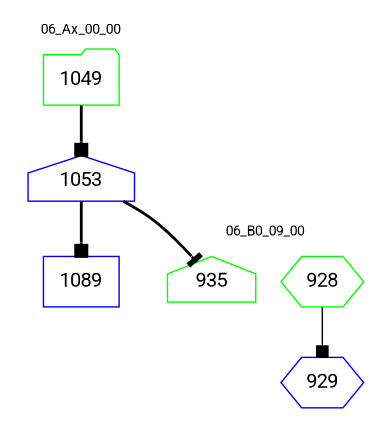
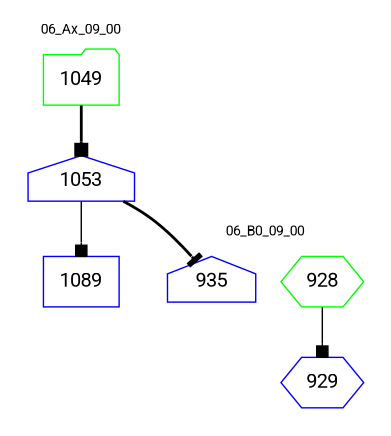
cluster "06_Ax_00_00": label "06_Ax_00_00" -> "06_Ax_09_00"
edge "1053" -> "1089": style bold -> solid
node "935": color green -> blue
